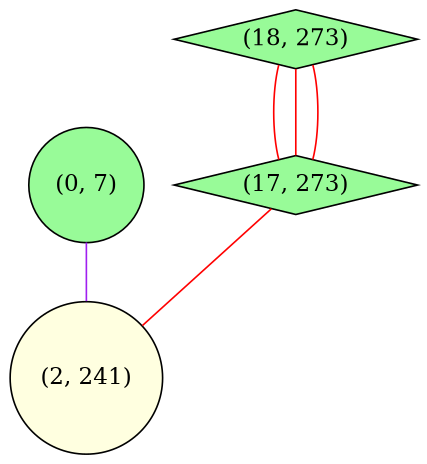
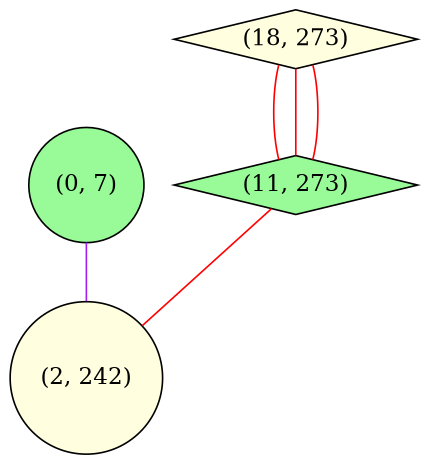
node "(18, 273)": fillcolor palegreen -> lightyellow
node "(17, 273)": label "(17, 273)" -> "(11, 273)"
node "(2, 241)": label "(2, 241)" -> "(2, 242)"
